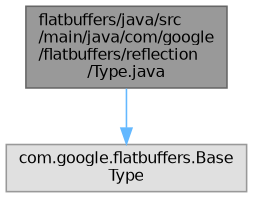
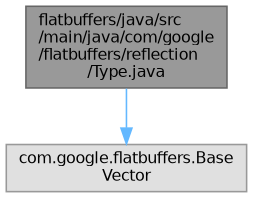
node "com.google.flatbuffers.Base Type": label "com.google.flatbuffers.Base Type" -> "com.google.flatbuffers.Base Vector"
